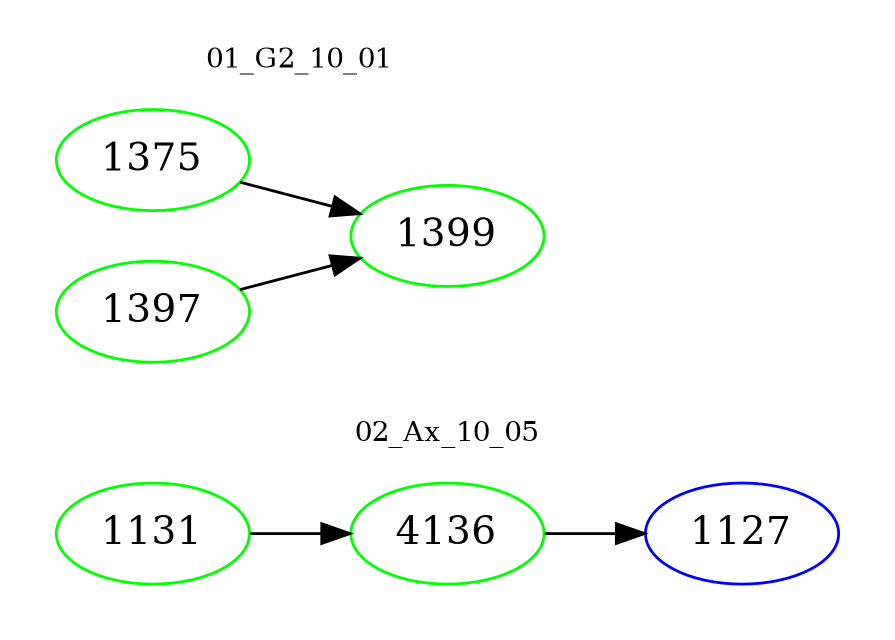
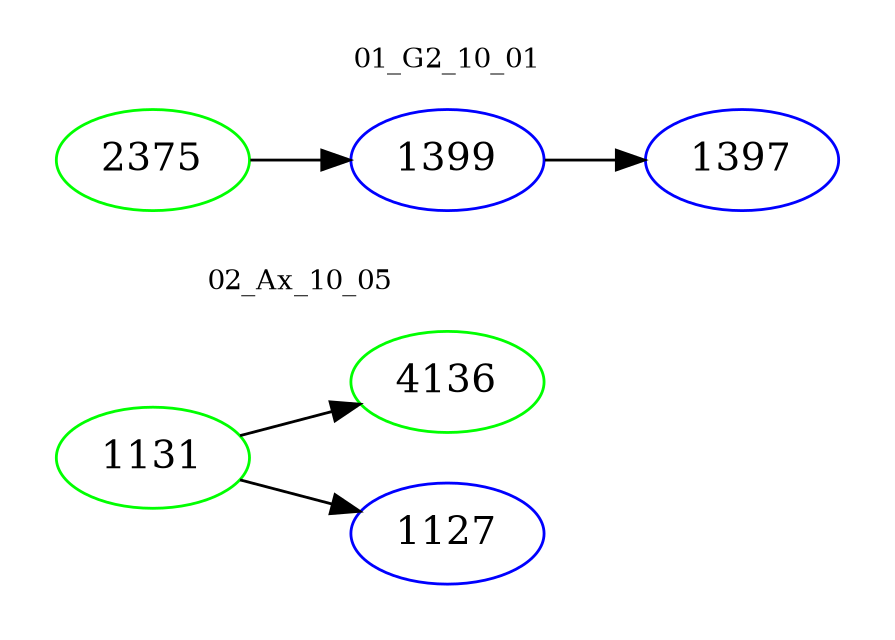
node "1375": label "1375" -> "2375"
node "1399": color green -> blue
edge "1397" -> "1399": reversed
node "1397": color green -> blue
edge "4136" -> "1127": now "1131" -> "1127"
